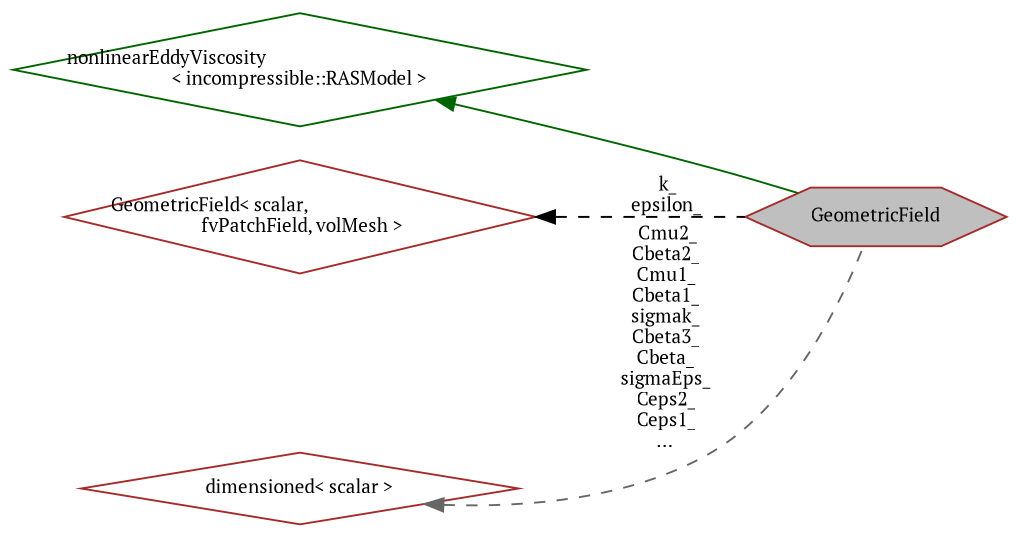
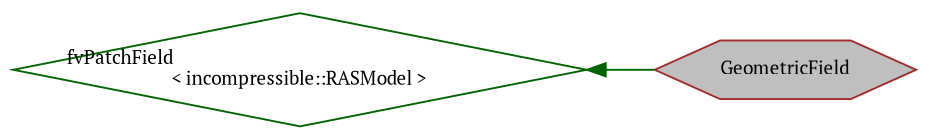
node "nonlinearEddyViscosity < incompressible::RASModel >": label "nonlinearEddyViscosity < incompressible::RASModel >" -> "fvPatchField < incompressible::RASModel >"
node "GeometricField< scalar, fvPatchField, volMesh >": removed
node "dimensioned< scalar >": removed
